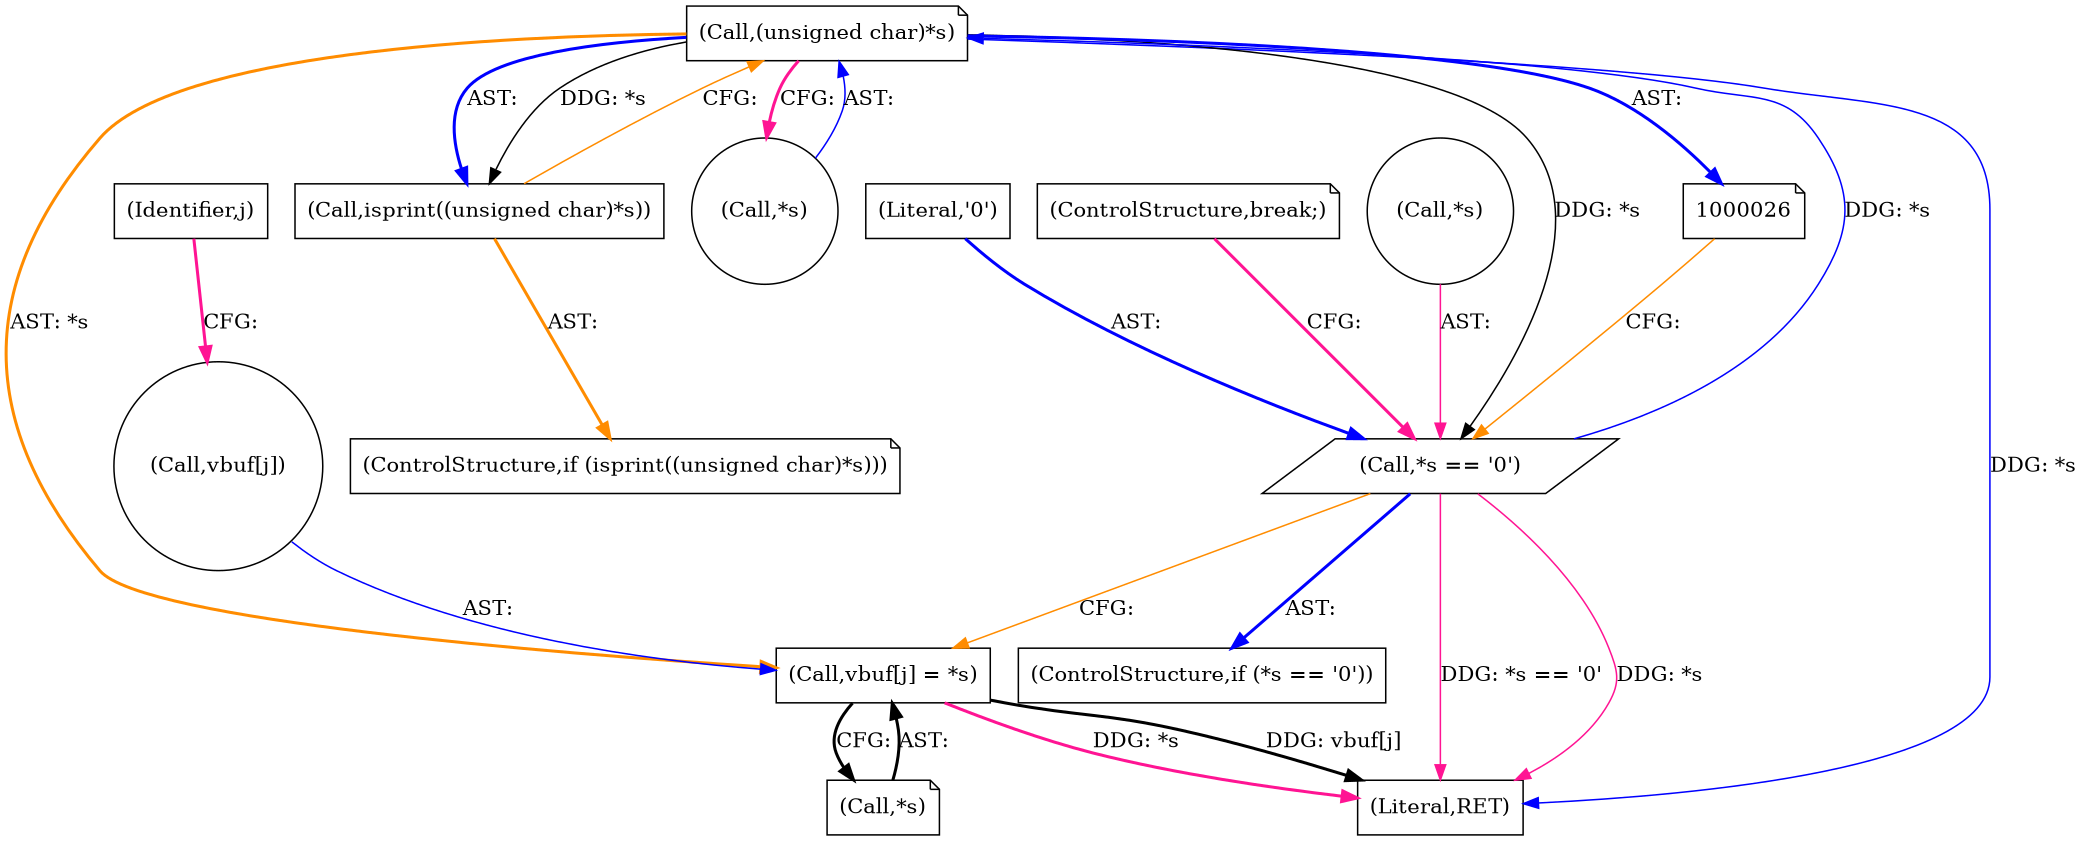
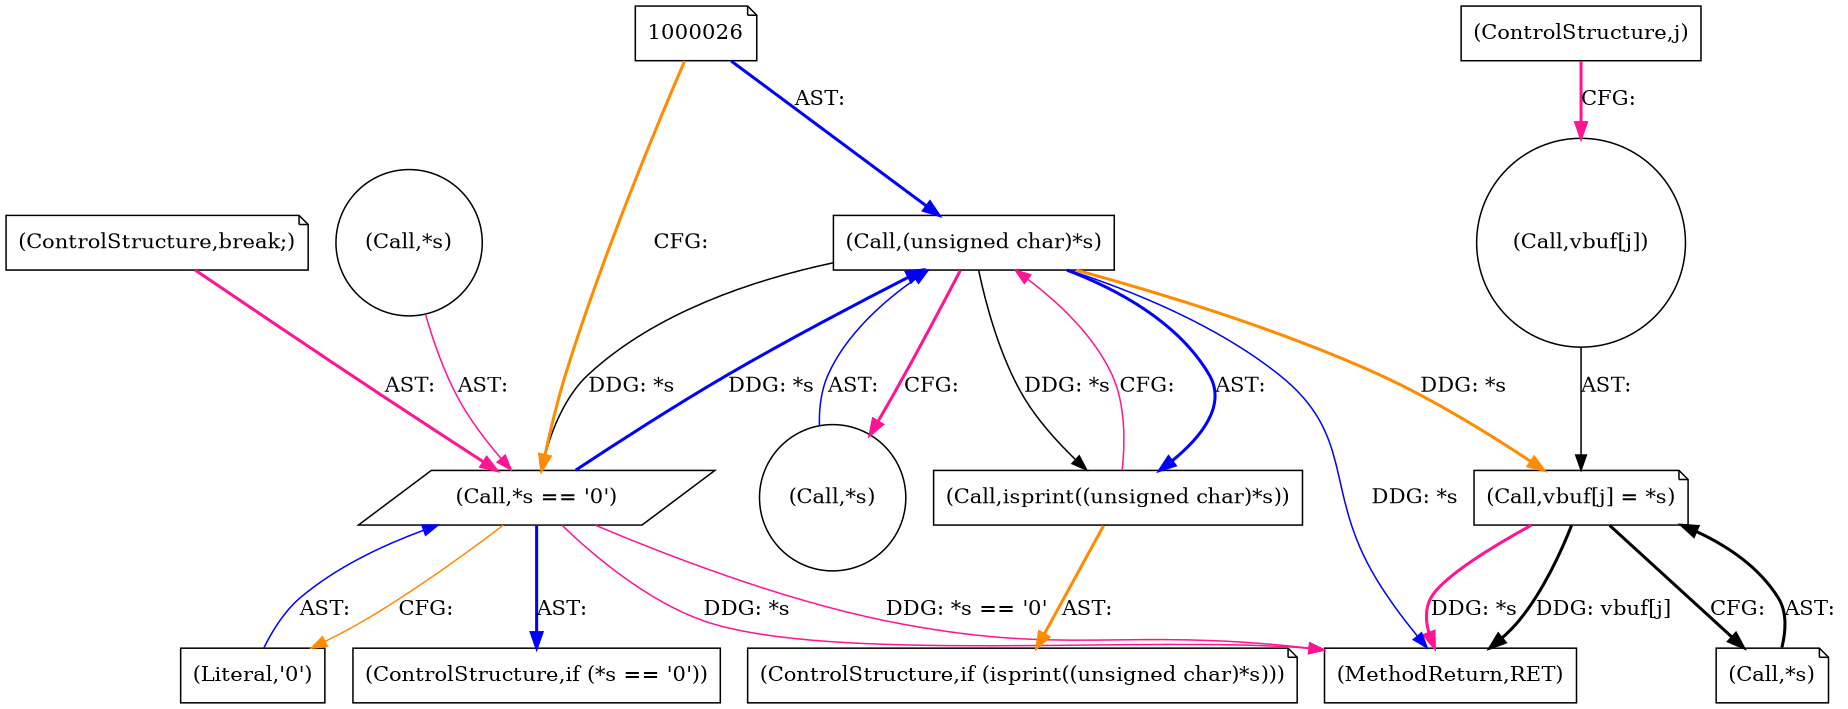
node "(Call,(unsigned char)*s)": shape note -> box
edge "(Call,(unsigned char)*s)" -> "1000026": reversed
edge "(Call,*s == '0')" -> "(Call,(unsigned char)*s)": style solid -> bold
edge "(Call,isprint((unsigned char)*s))" -> "(Call,(unsigned char)*s)": color darkorange -> deeppink
node "(Identifier,j)": label "(Identifier,j)" -> "(ControlStructure,j)"
edge "(Call,(unsigned char)*s)" -> "(Call,vbuf[j] = *s)": label "AST: *s" -> "DDG: *s"
edge "(ControlStructure,break;)" -> "(Call,*s == '0')": label "CFG: " -> "AST: "
edge "1000026" -> "(Call,*s == '0')": style solid -> bold
edge "(Literal,'0')" -> "(Call,*s == '0')": style bold -> solid
edge "(Call,*s == '0')" -> "(Call,vbuf[j] = *s)": now "(Call,*s == '0')" -> "(Literal,'0')"
edge "(Call,vbuf[j])" -> "(Call,vbuf[j] = *s)": color blue -> black
node "(Call,vbuf[j] = *s)": shape box -> note
node "(Literal,RET)": label "(Literal,RET)" -> "(MethodReturn,RET)"
